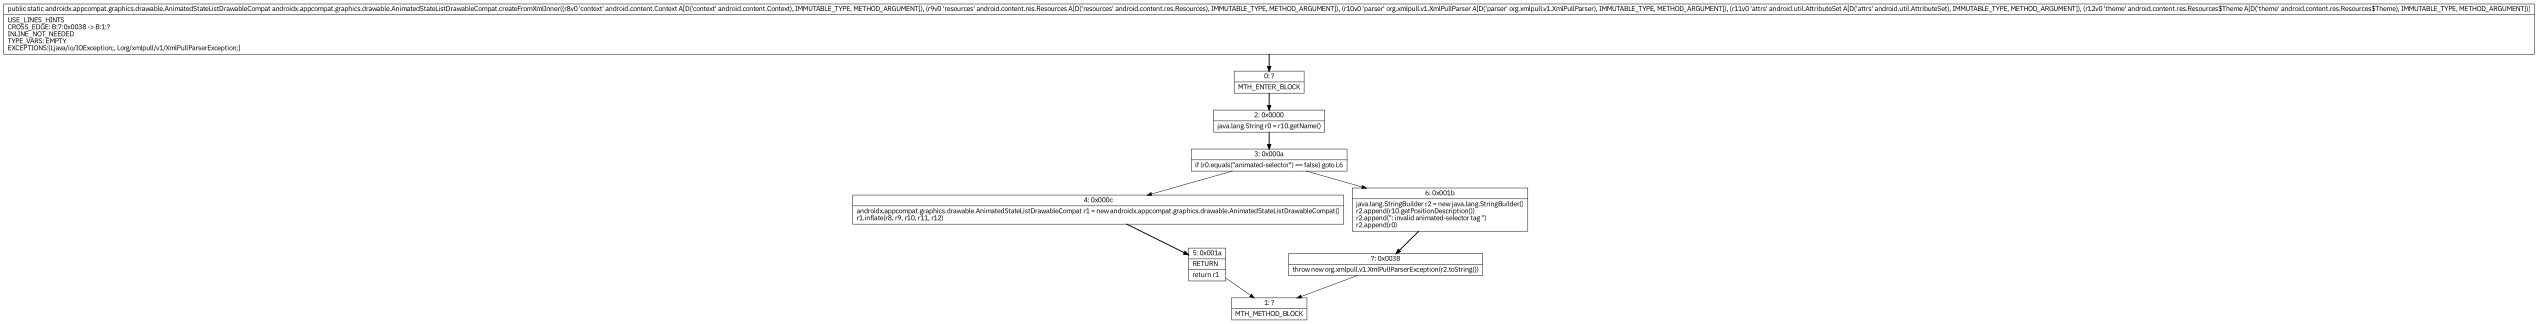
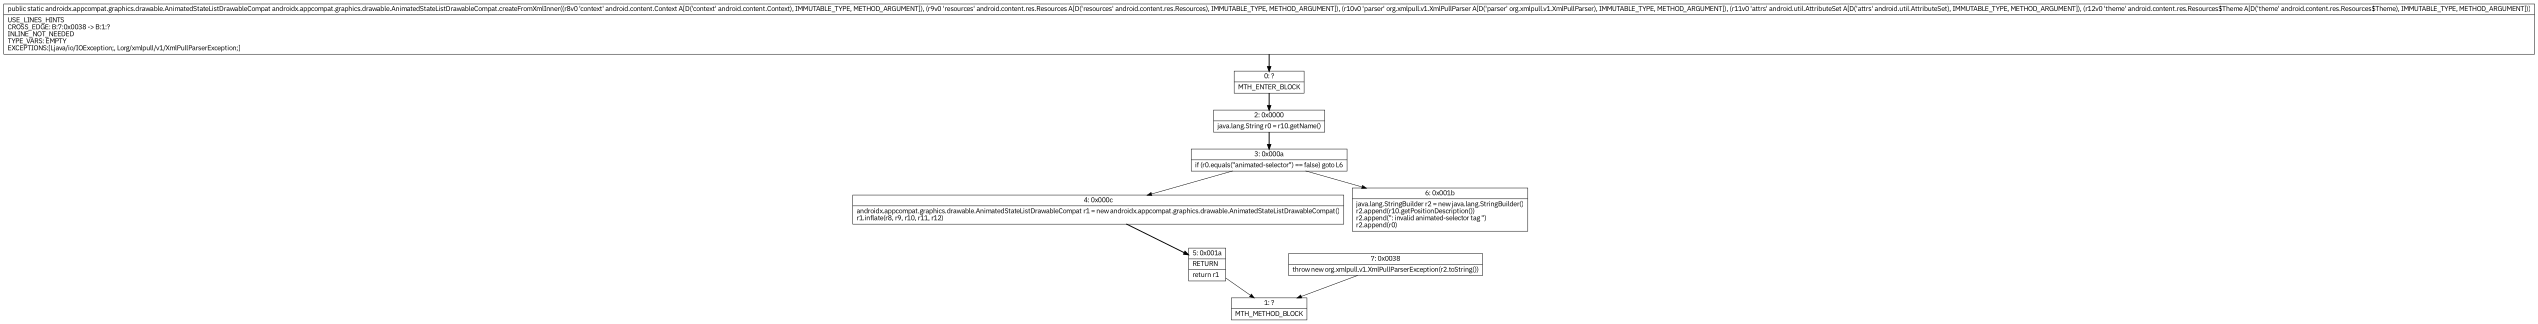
edge "6: 0x001b" -> "7: 0x0038": removed
